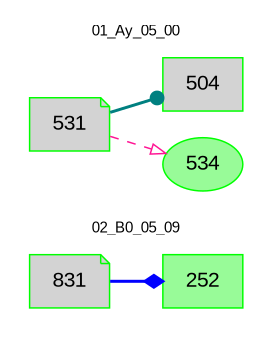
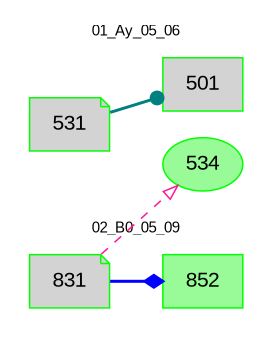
cluster "01_Ay_05_00": label "01_Ay_05_00" -> "01_Ay_05_06"
node "504": label "504" -> "501"
edge "531" -> "534": now "831" -> "534"
node "252": label "252" -> "852"
